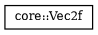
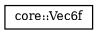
node "core::Vec2f": label "core::Vec2f" -> "core::Vec6f"
